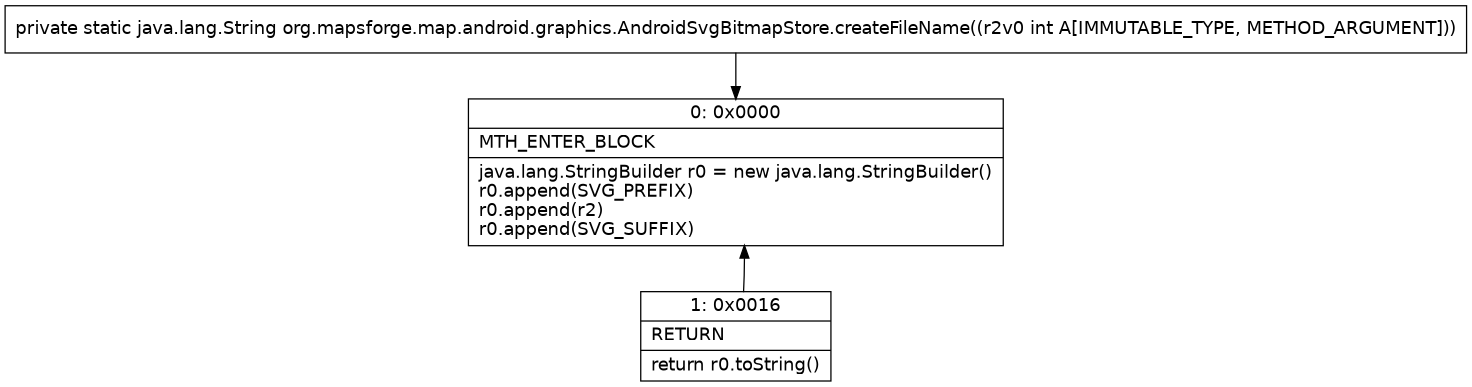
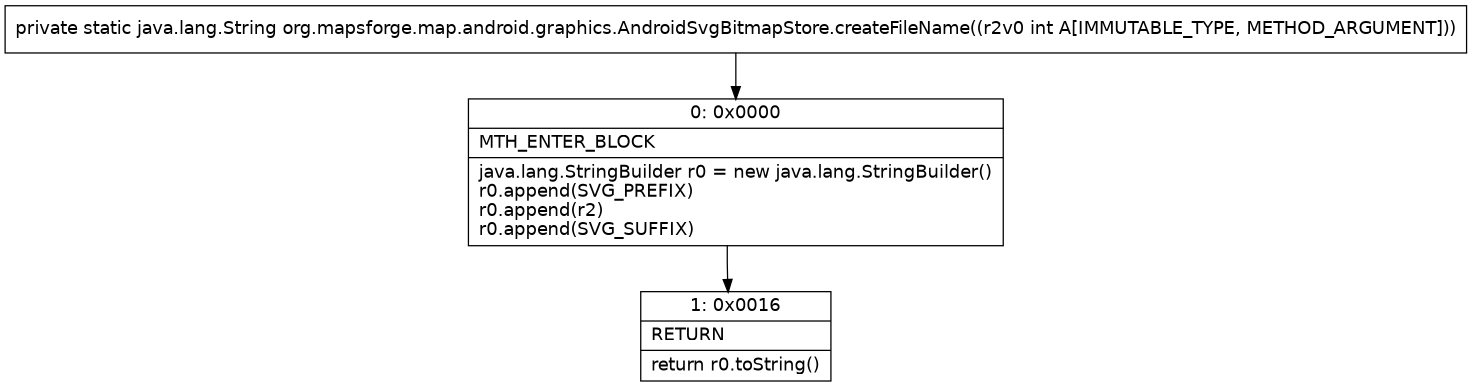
edge "1: 0x0016" -> "0: 0x0000": reversed
